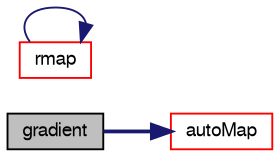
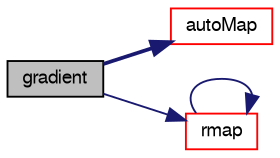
edge "gradient" -> "rmap": added
